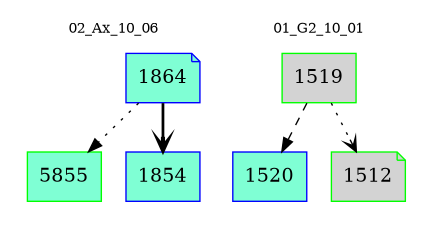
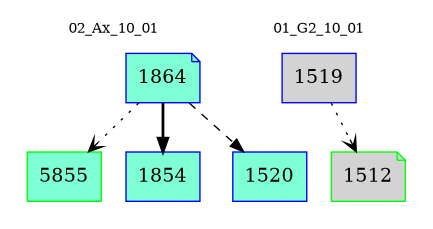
cluster "02_Ax_10_06": label "02_Ax_10_06" -> "02_Ax_10_01"
node "1519": color green -> blue
edge "1864" -> "1854": arrowhead vee -> normal
edge "1519" -> "1520": now "1864" -> "1520"
edge "1864" -> "5855": arrowhead normal -> vee
